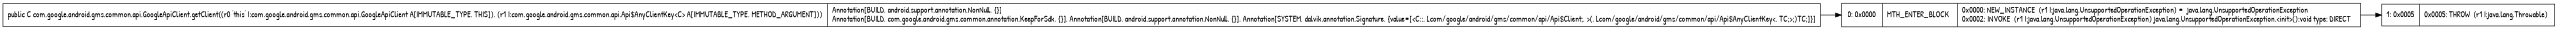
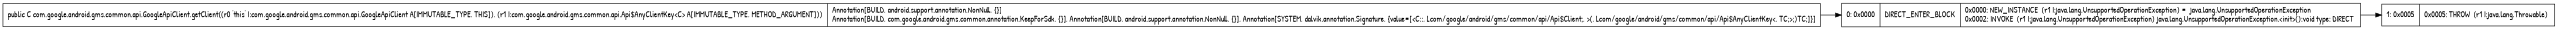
node "0: 0x0000": text "MTH_ENTER_BLOCK" -> "DIRECT_ENTER_BLOCK"
